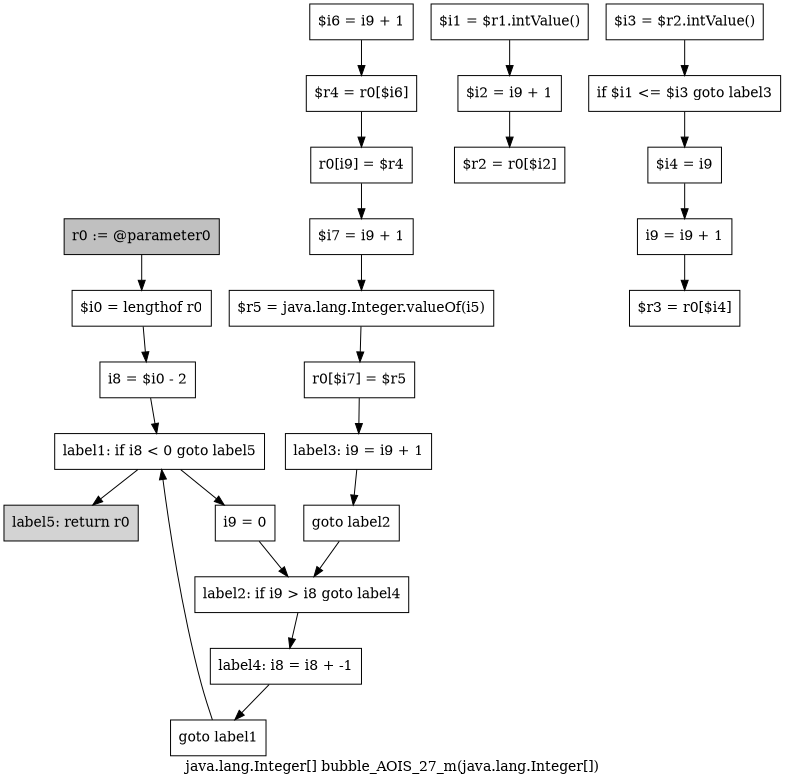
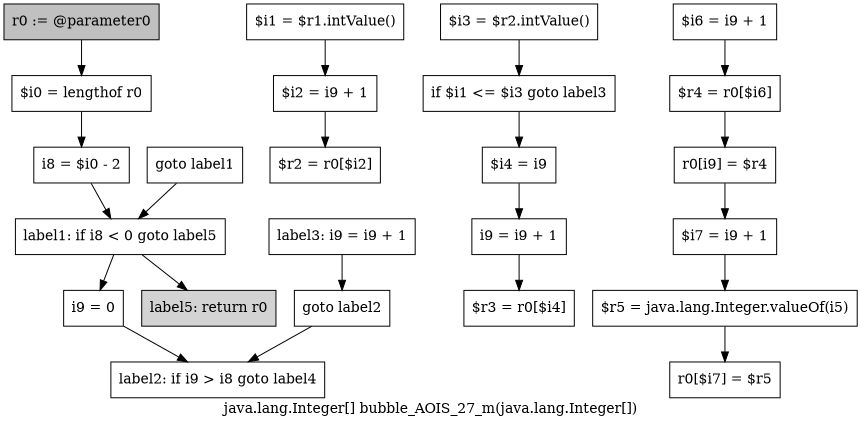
edge "r0[$i7] = $r5" -> "label3: i9 = i9 + 1": removed
node "label4: i8 = i8 + -1": removed
